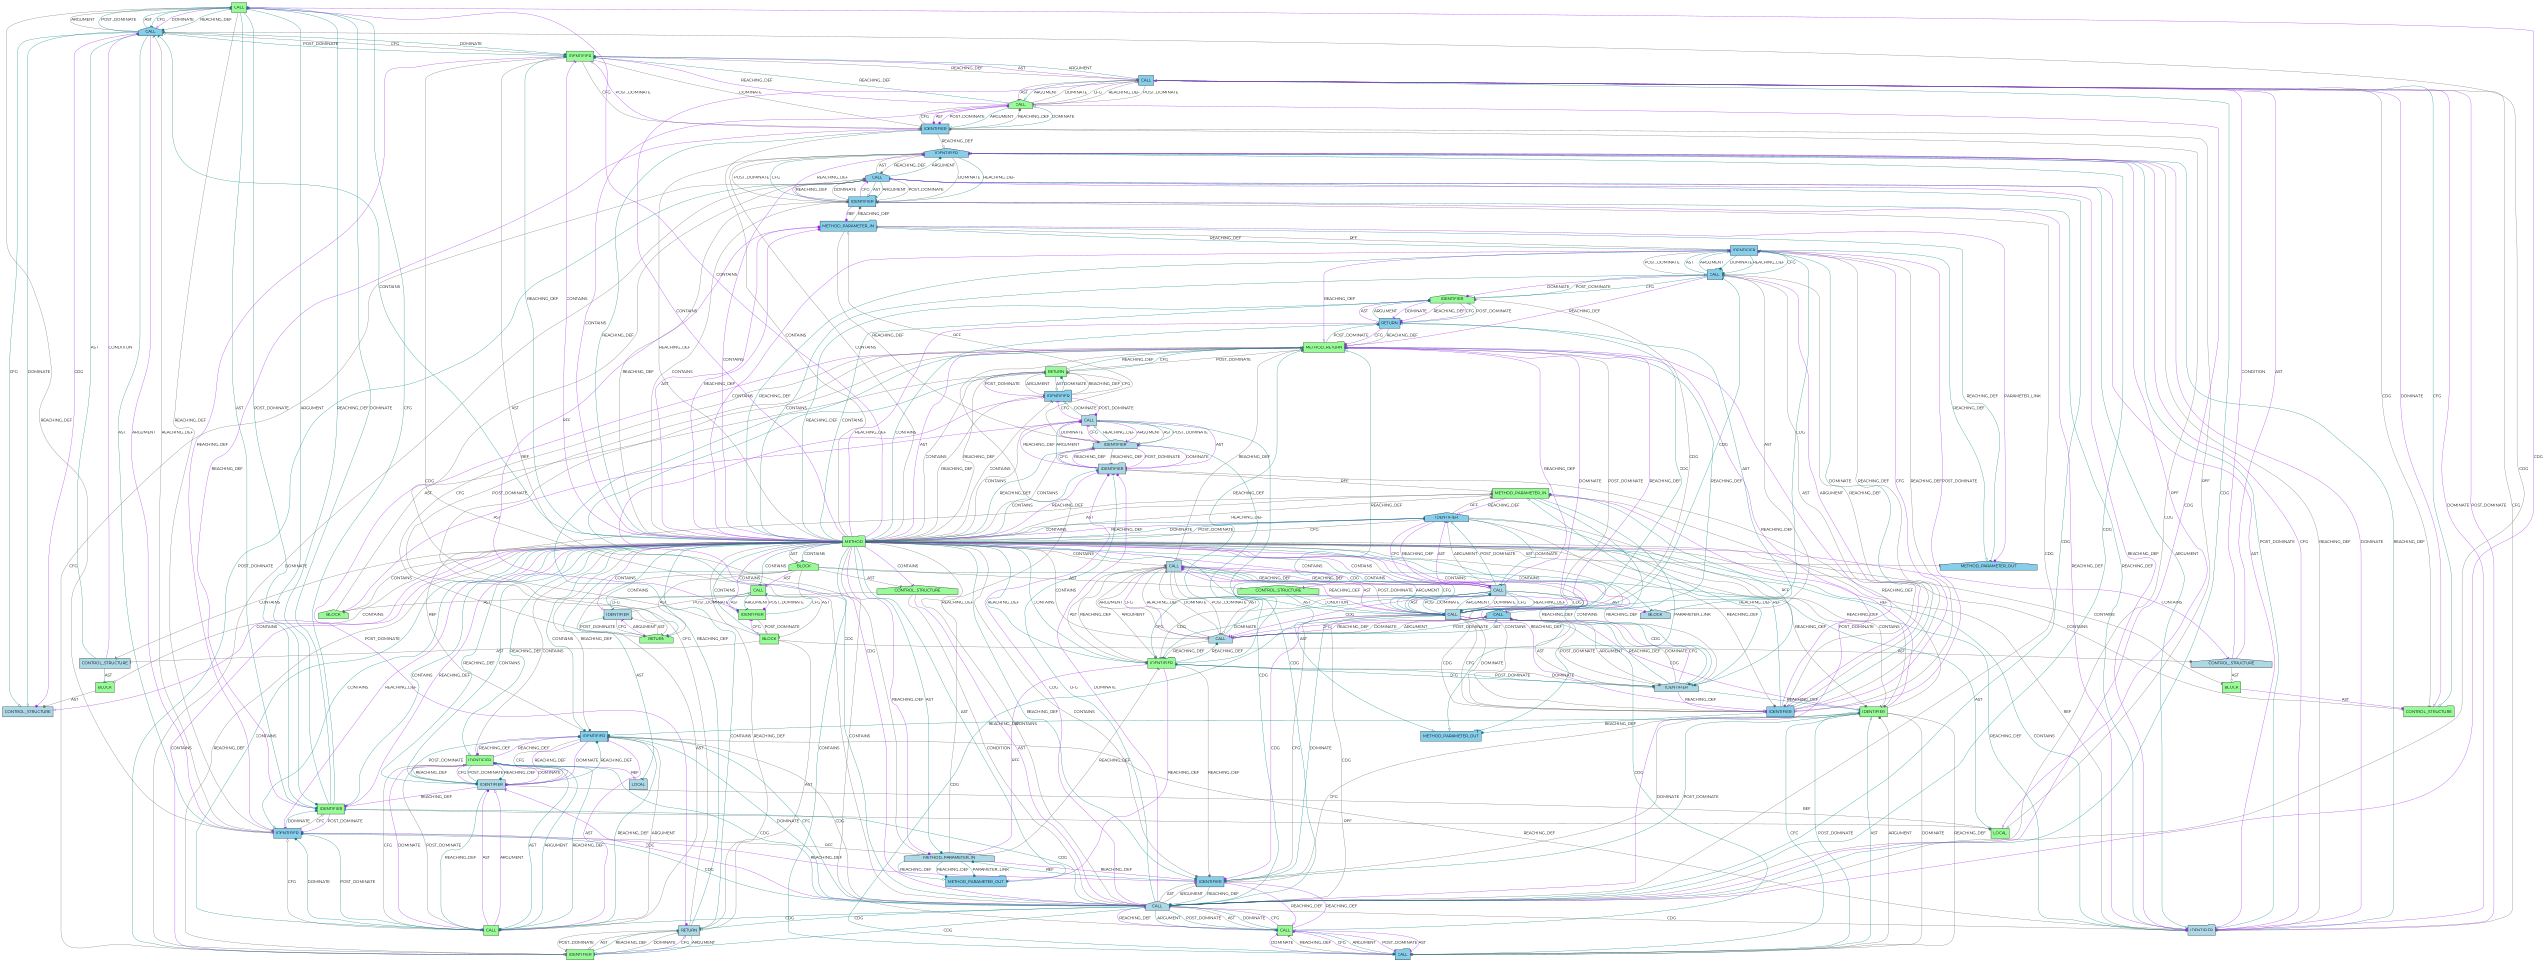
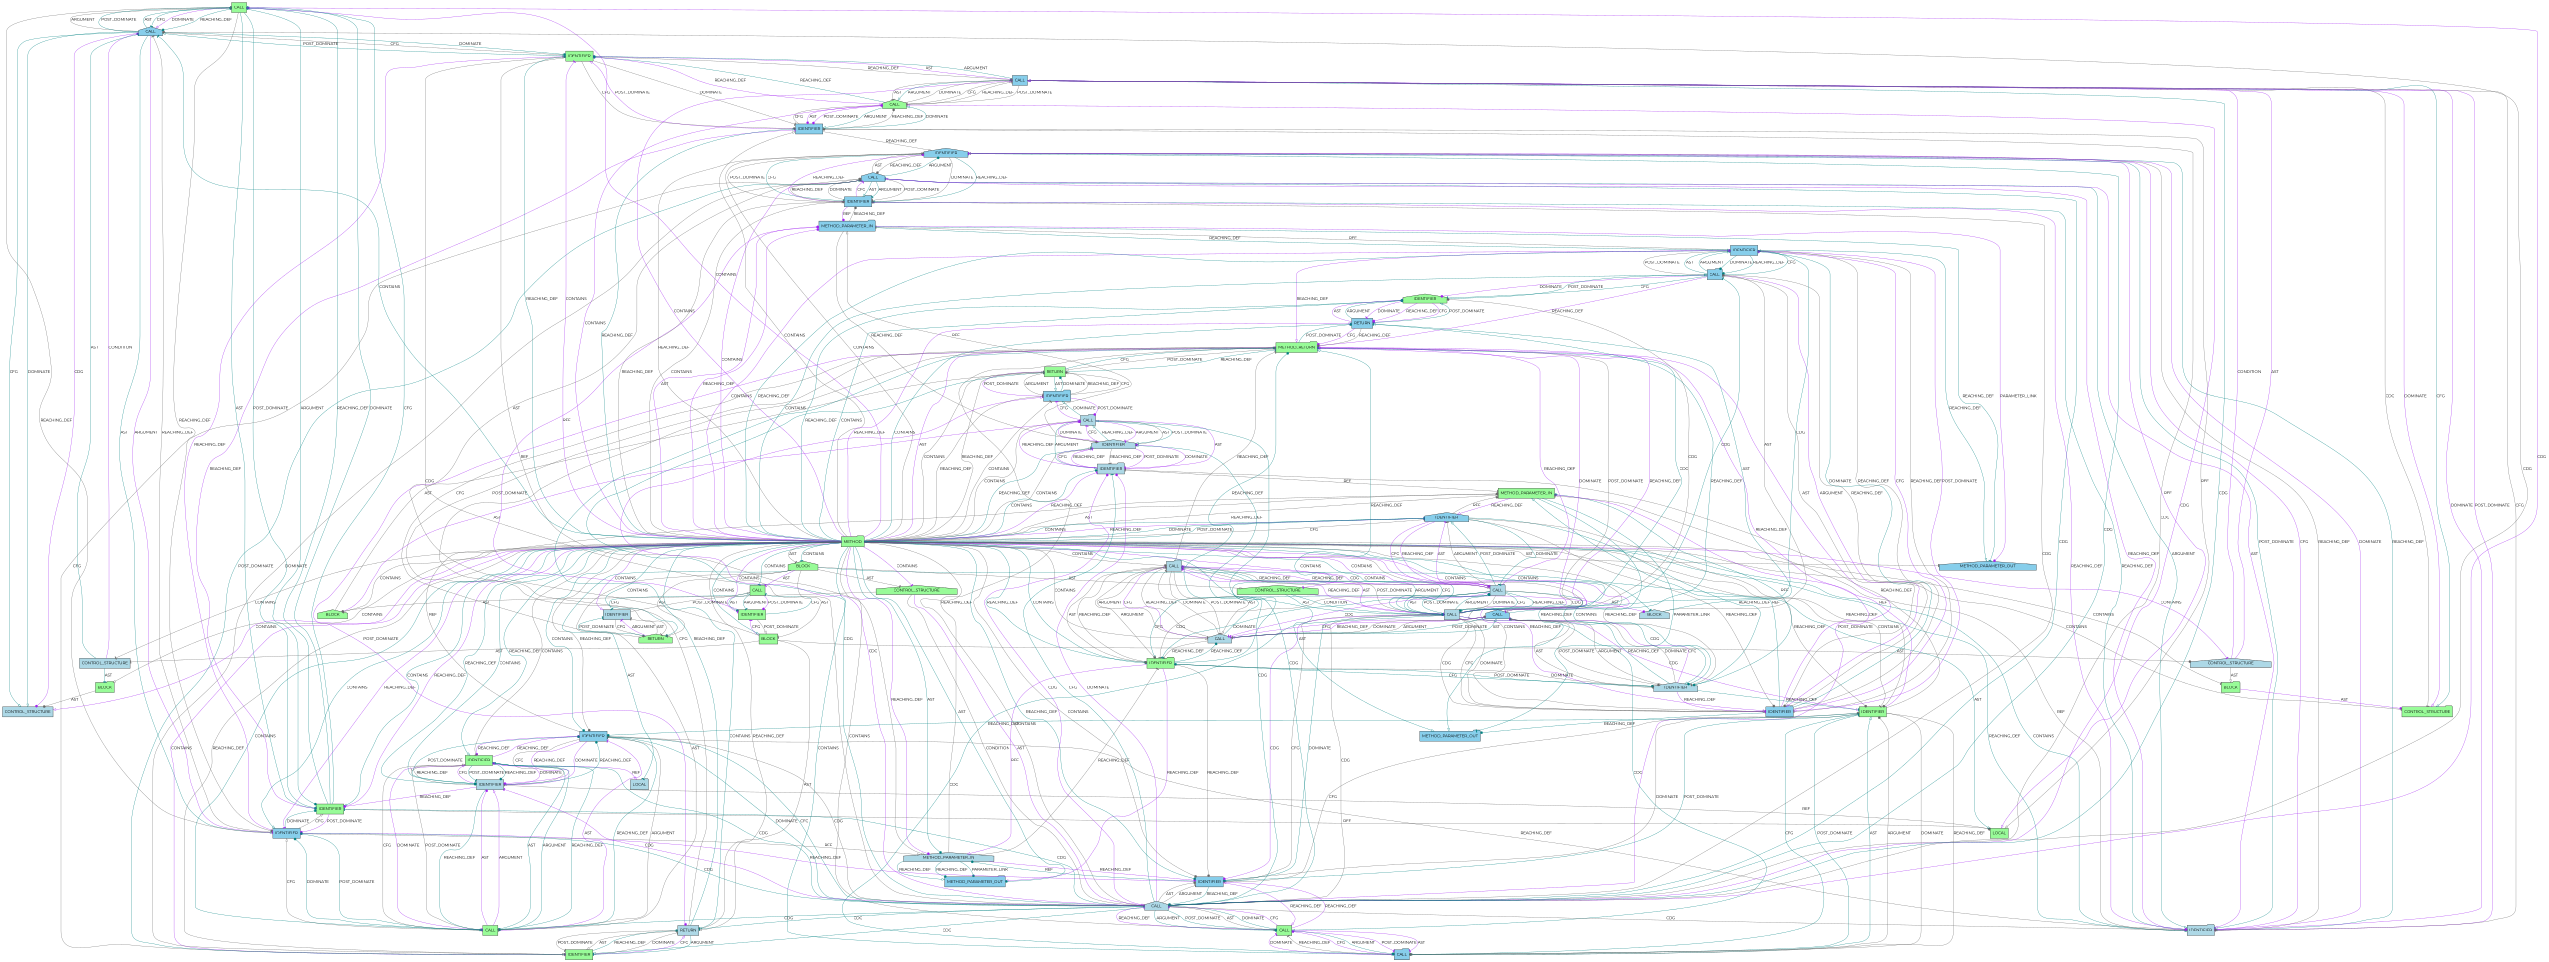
edge "METHOD_RETURN" -> "METHOD": reversed
